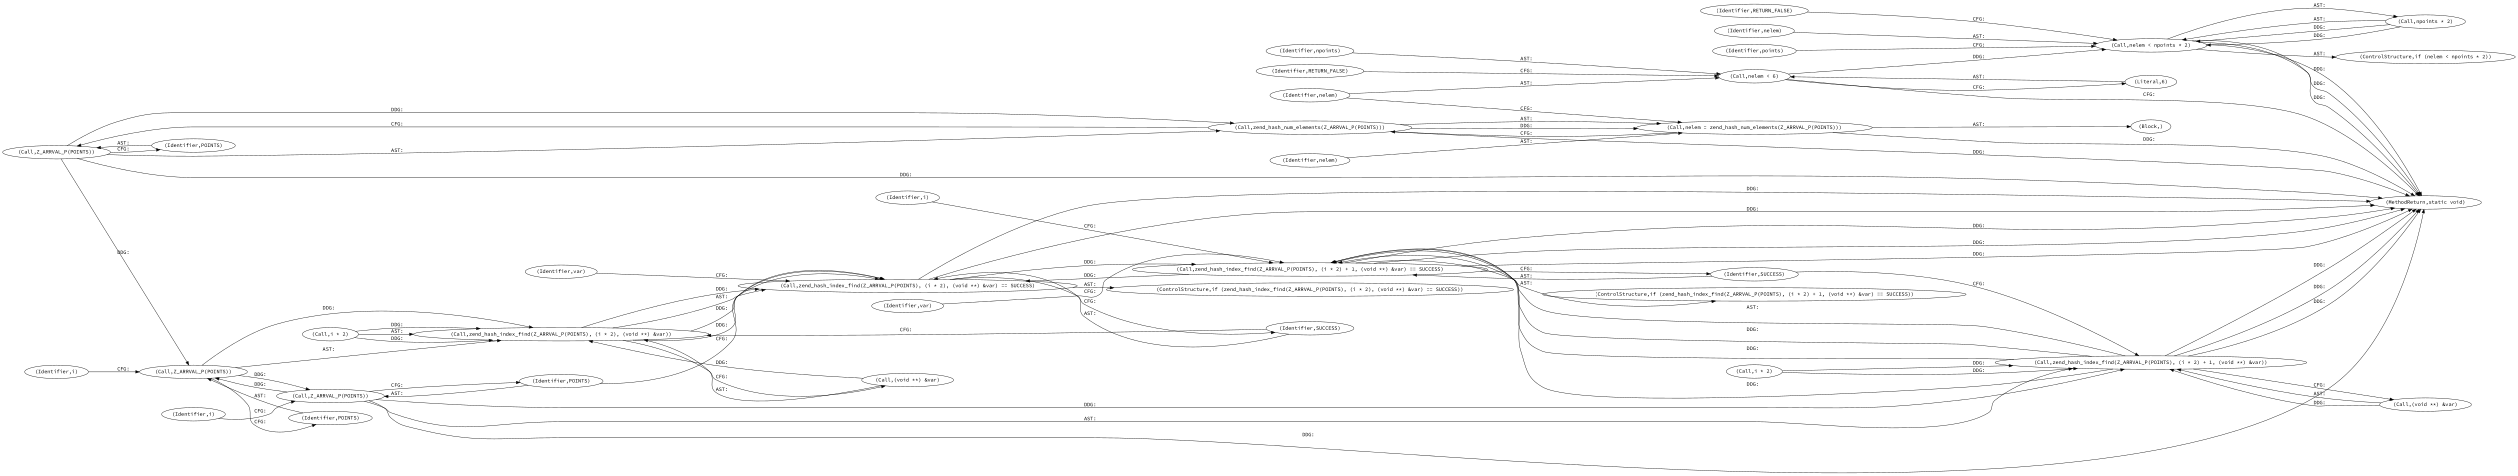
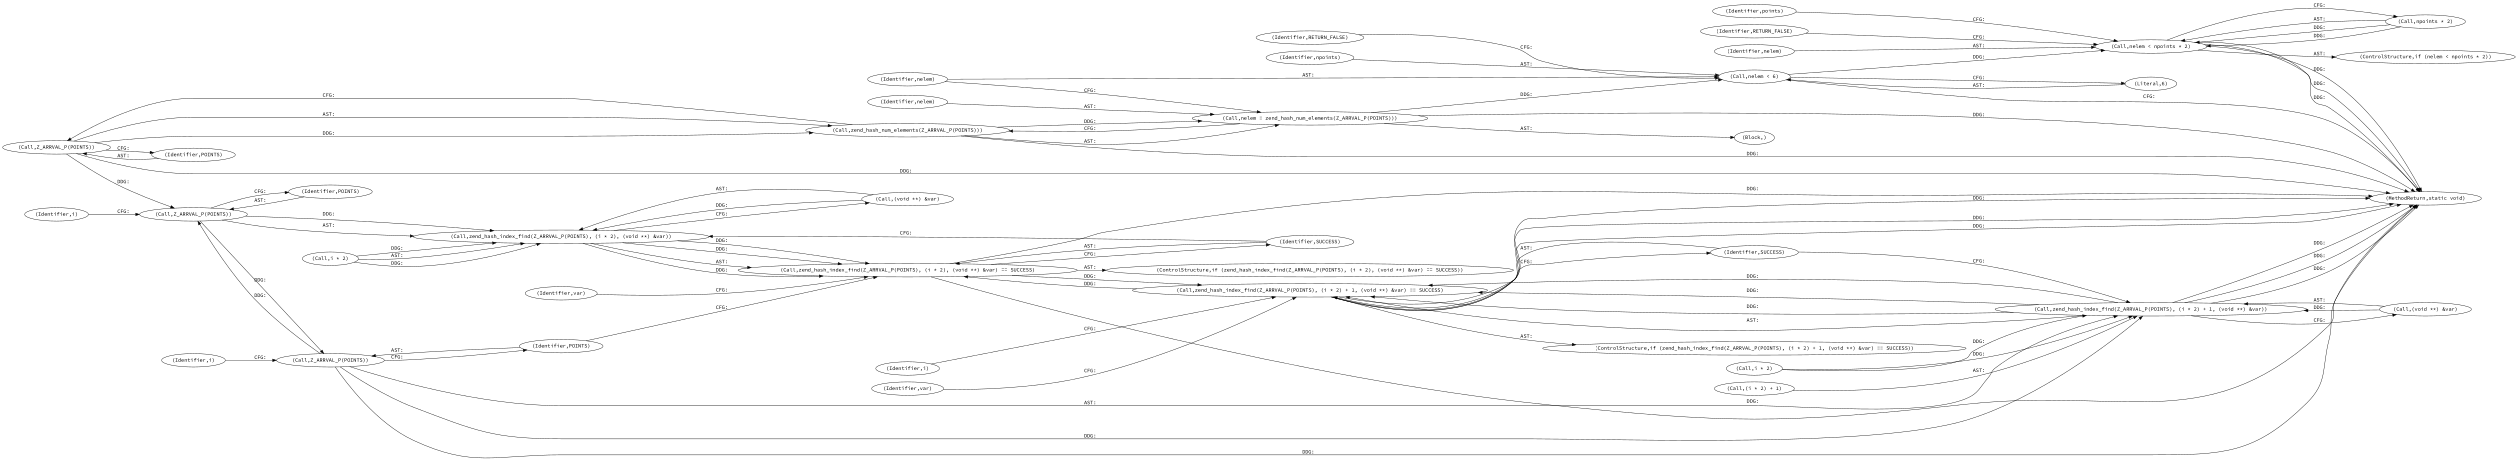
edge "(Call,nelem < npoints * 2)" -> "(Call,npoints * 2)": label "AST: " -> "CFG: "
edge "(Call,nelem = zend_hash_num_elements(Z_ARRVAL_P(POINTS)))" -> "(Call,nelem < 6)": added, label "DDG:"
node "(Call,(i * 2) + 1)": added
